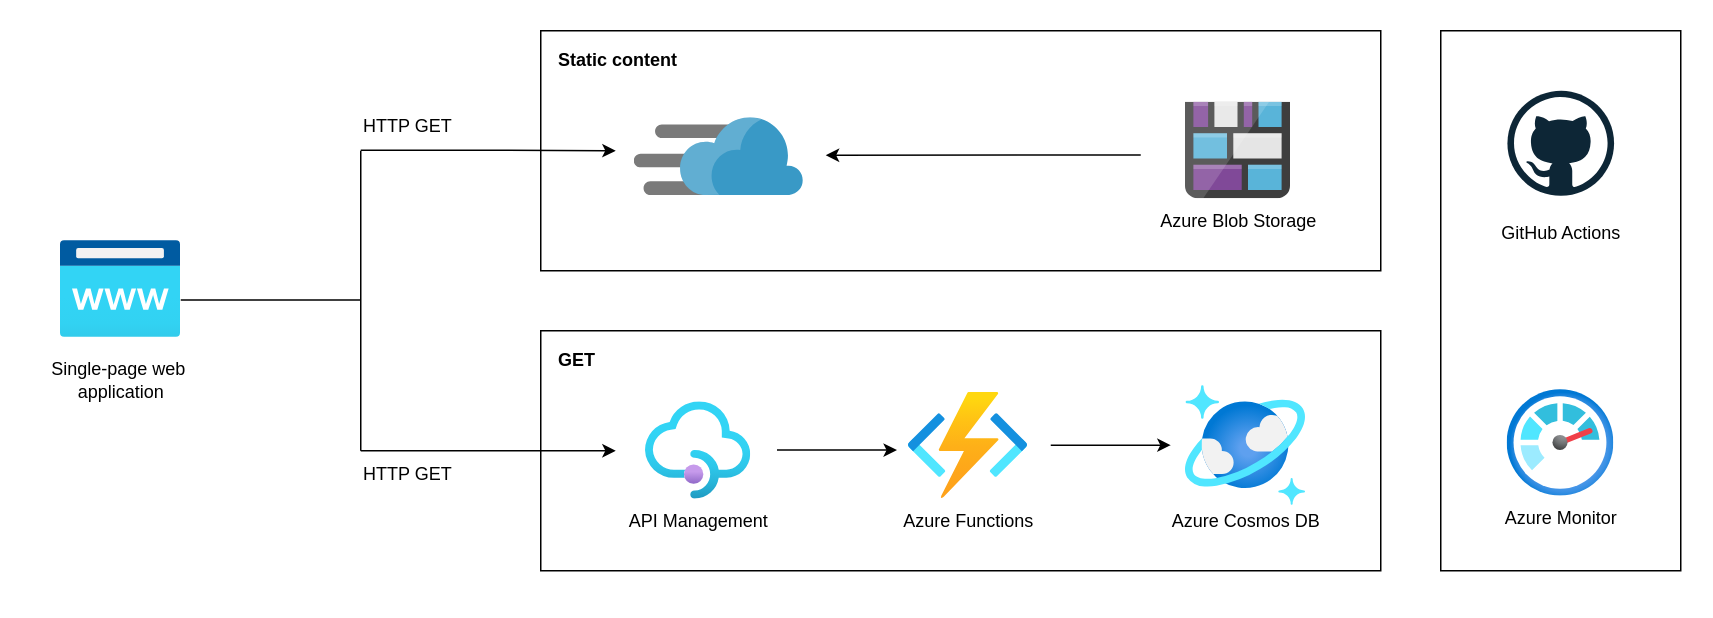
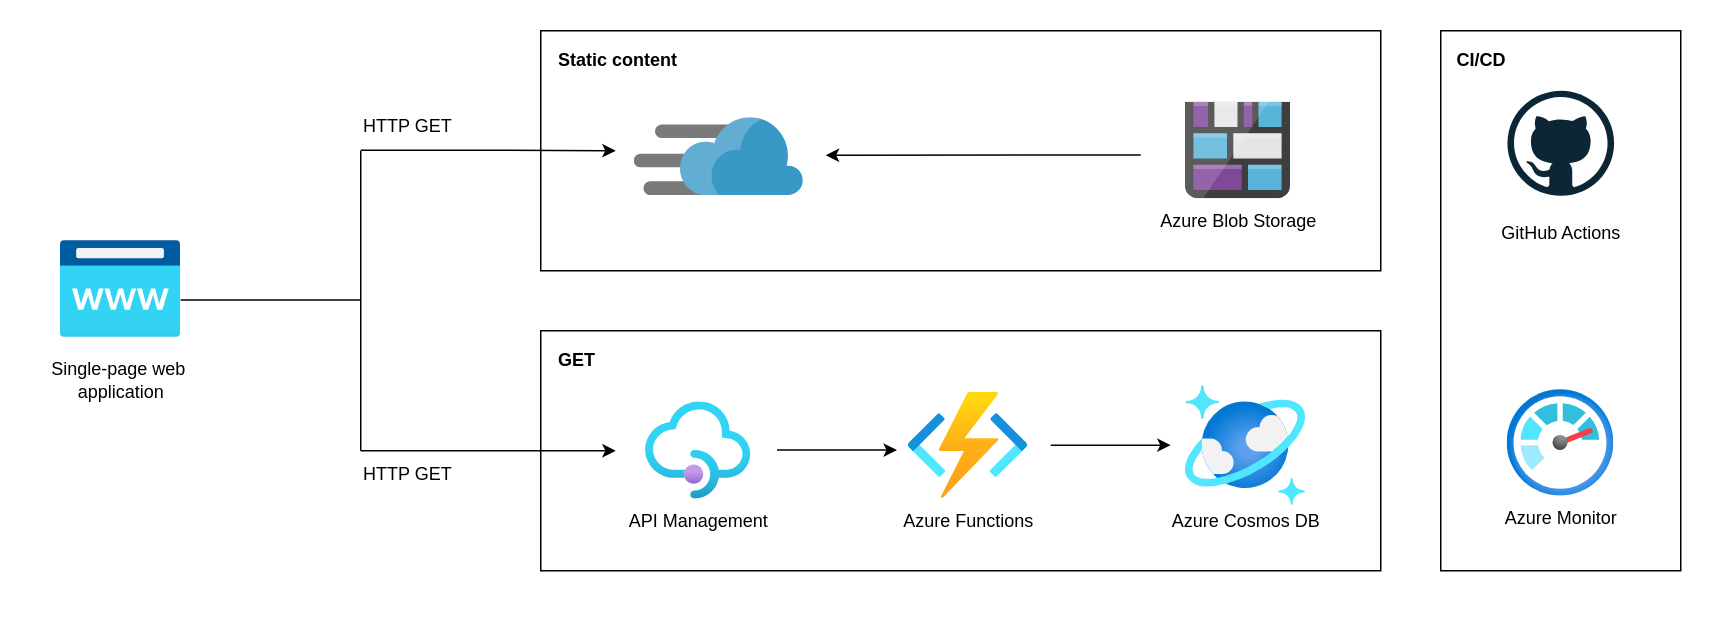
node "CI/CD": added
